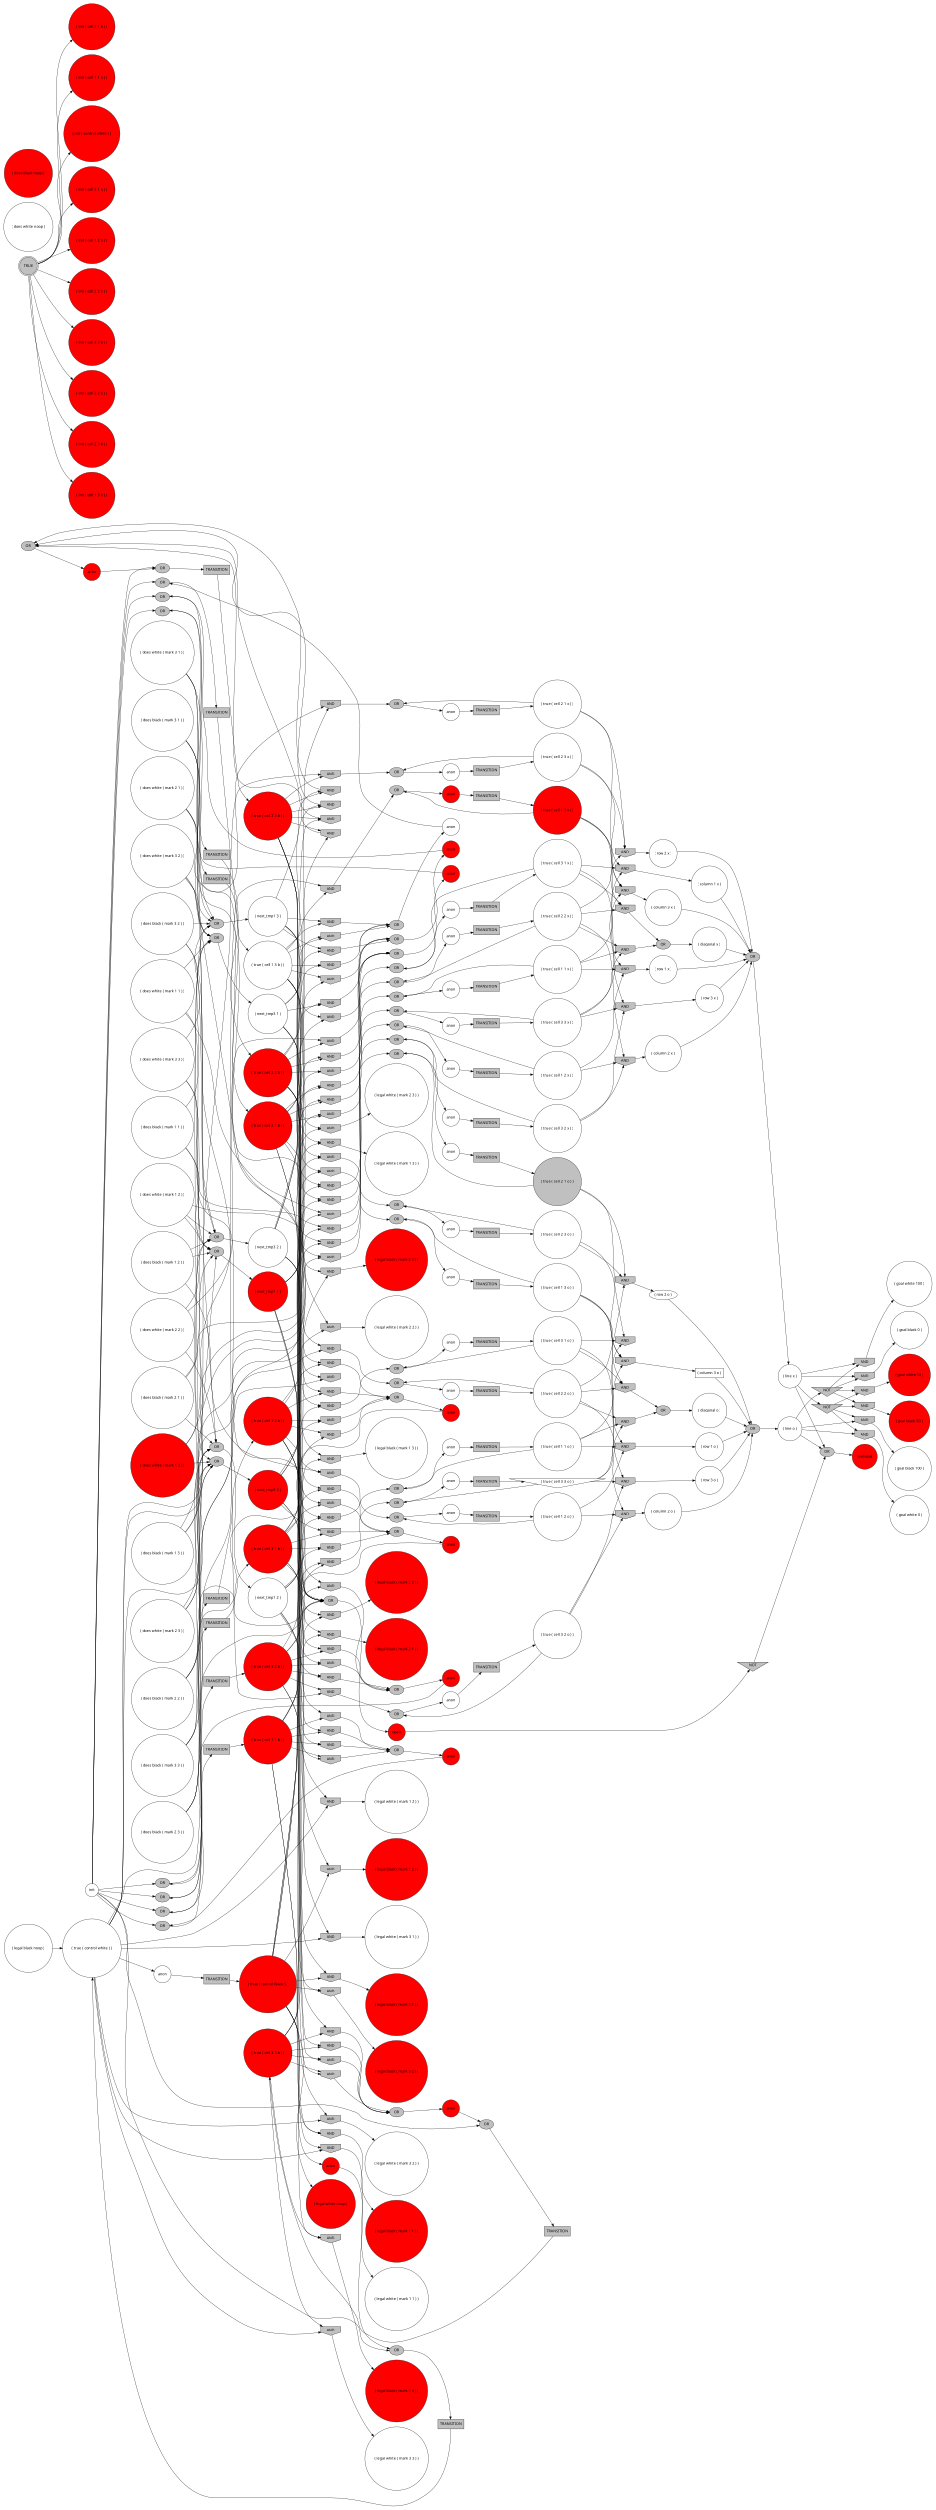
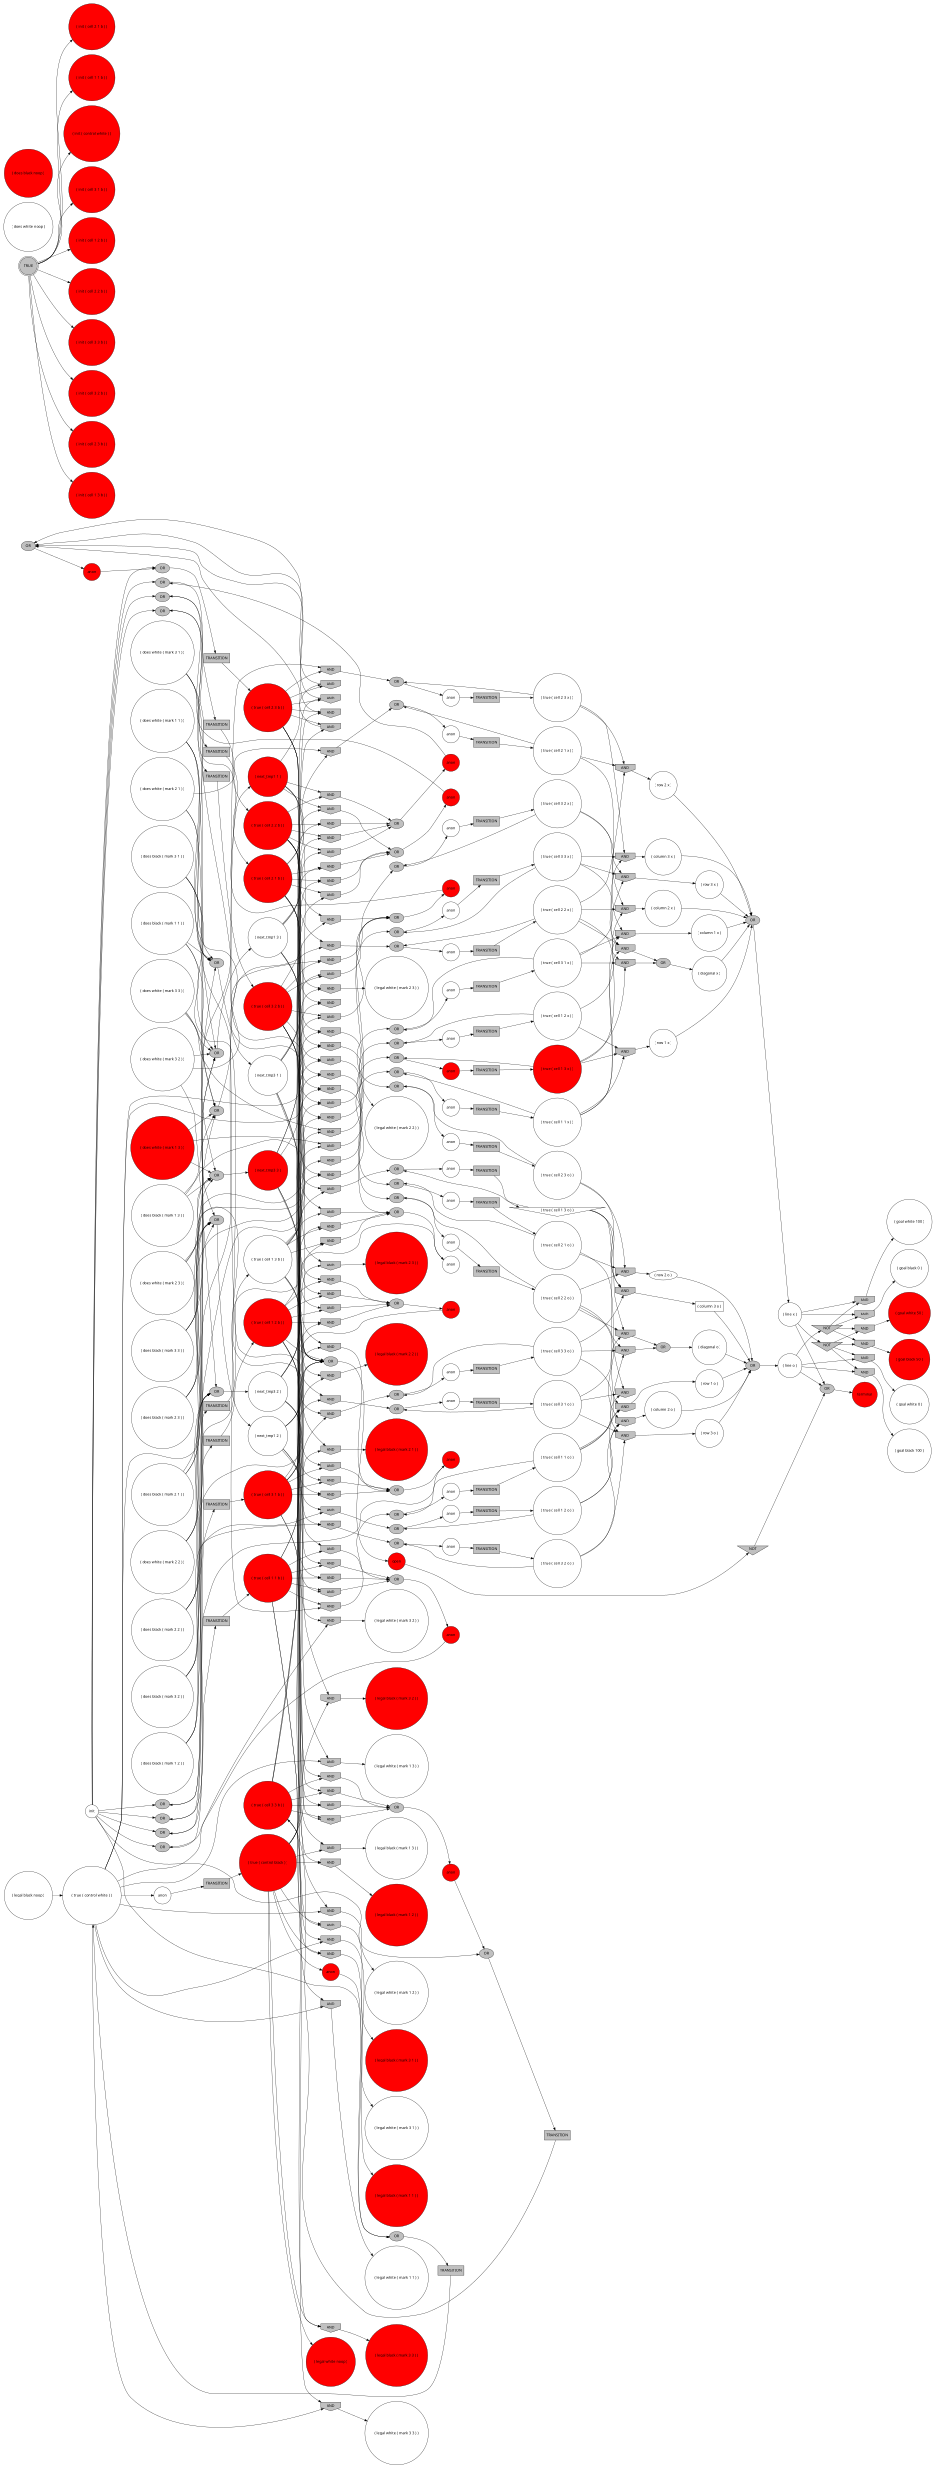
node "( true ( cell 2 1 o ) )": fillcolor grey -> white
node "( does white ( mark 1 2 ) )": removed
node "( true ( cell 1 3 o ) )": shape circle -> invtriangle
node "( true ( cell 3 3 o ) )": shape invtriangle -> circle
